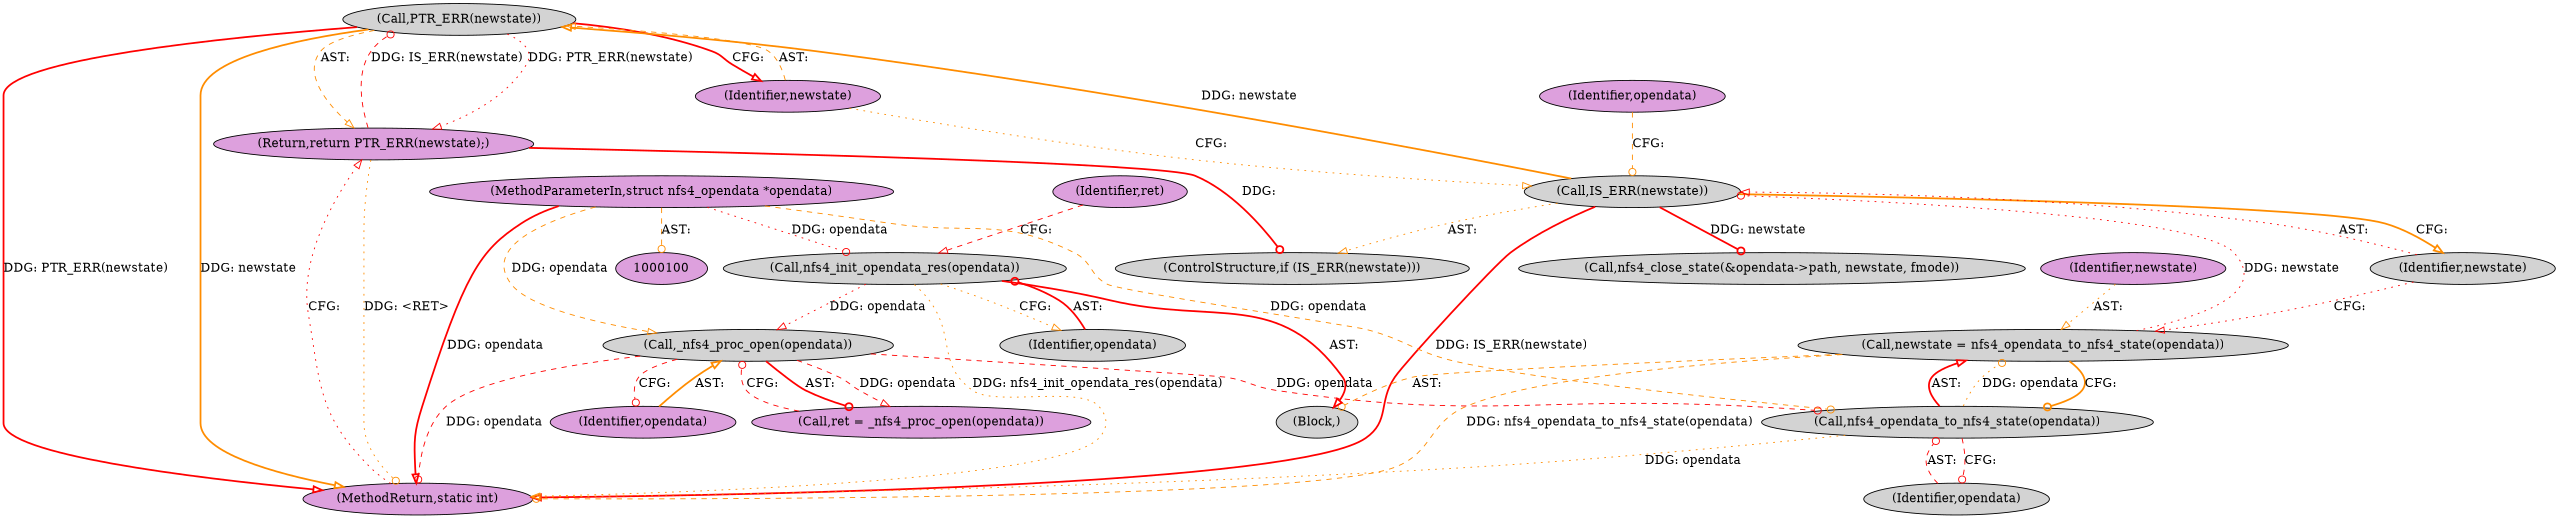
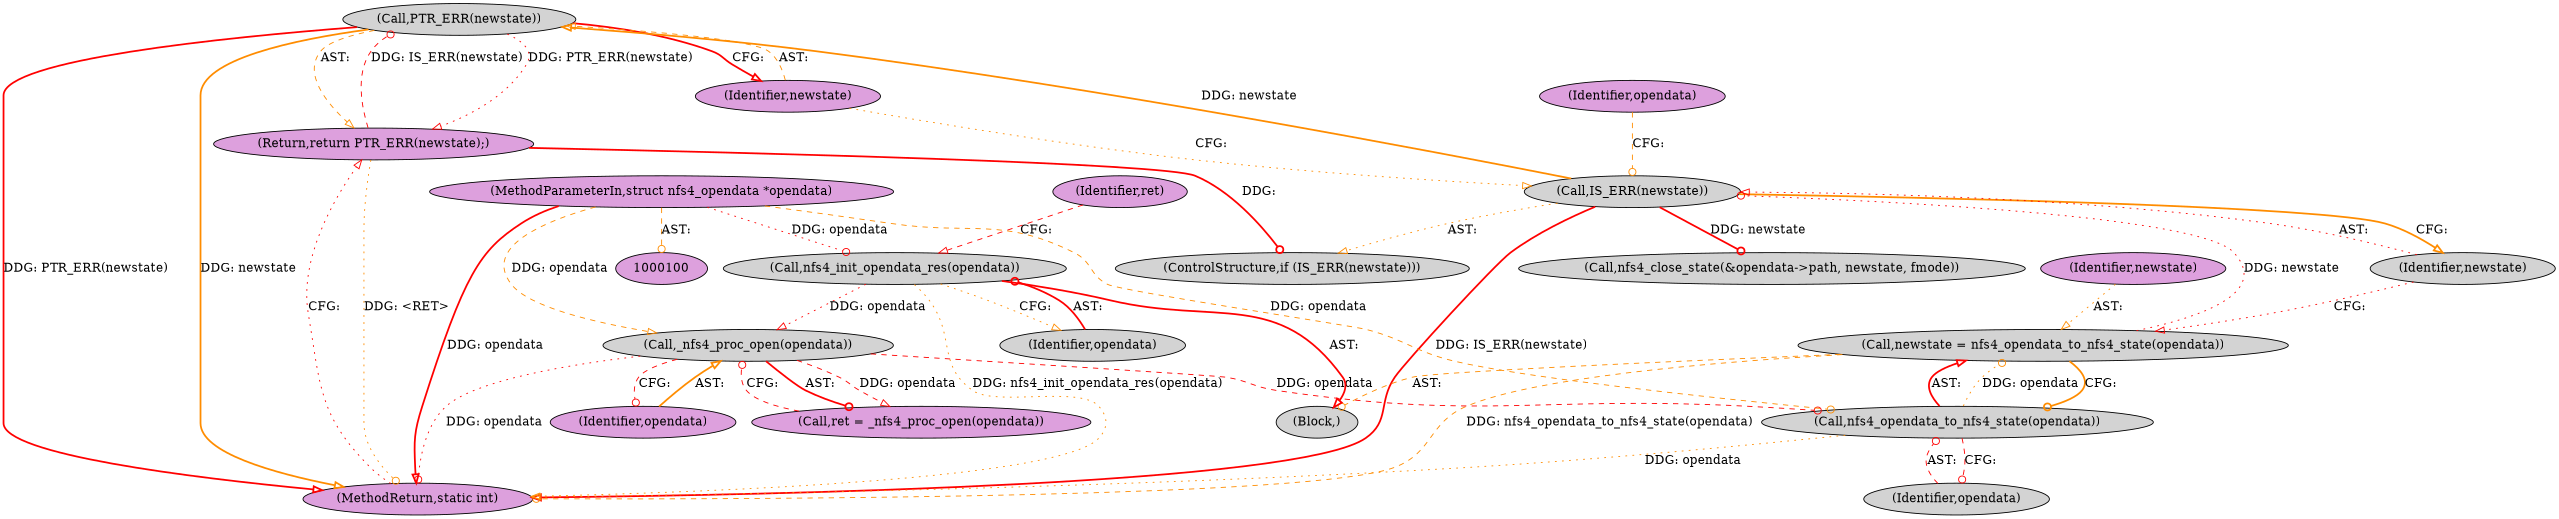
edge "(Call,_nfs4_proc_open(opendata))" -> "(MethodReturn,static int)": style dashed -> dotted
